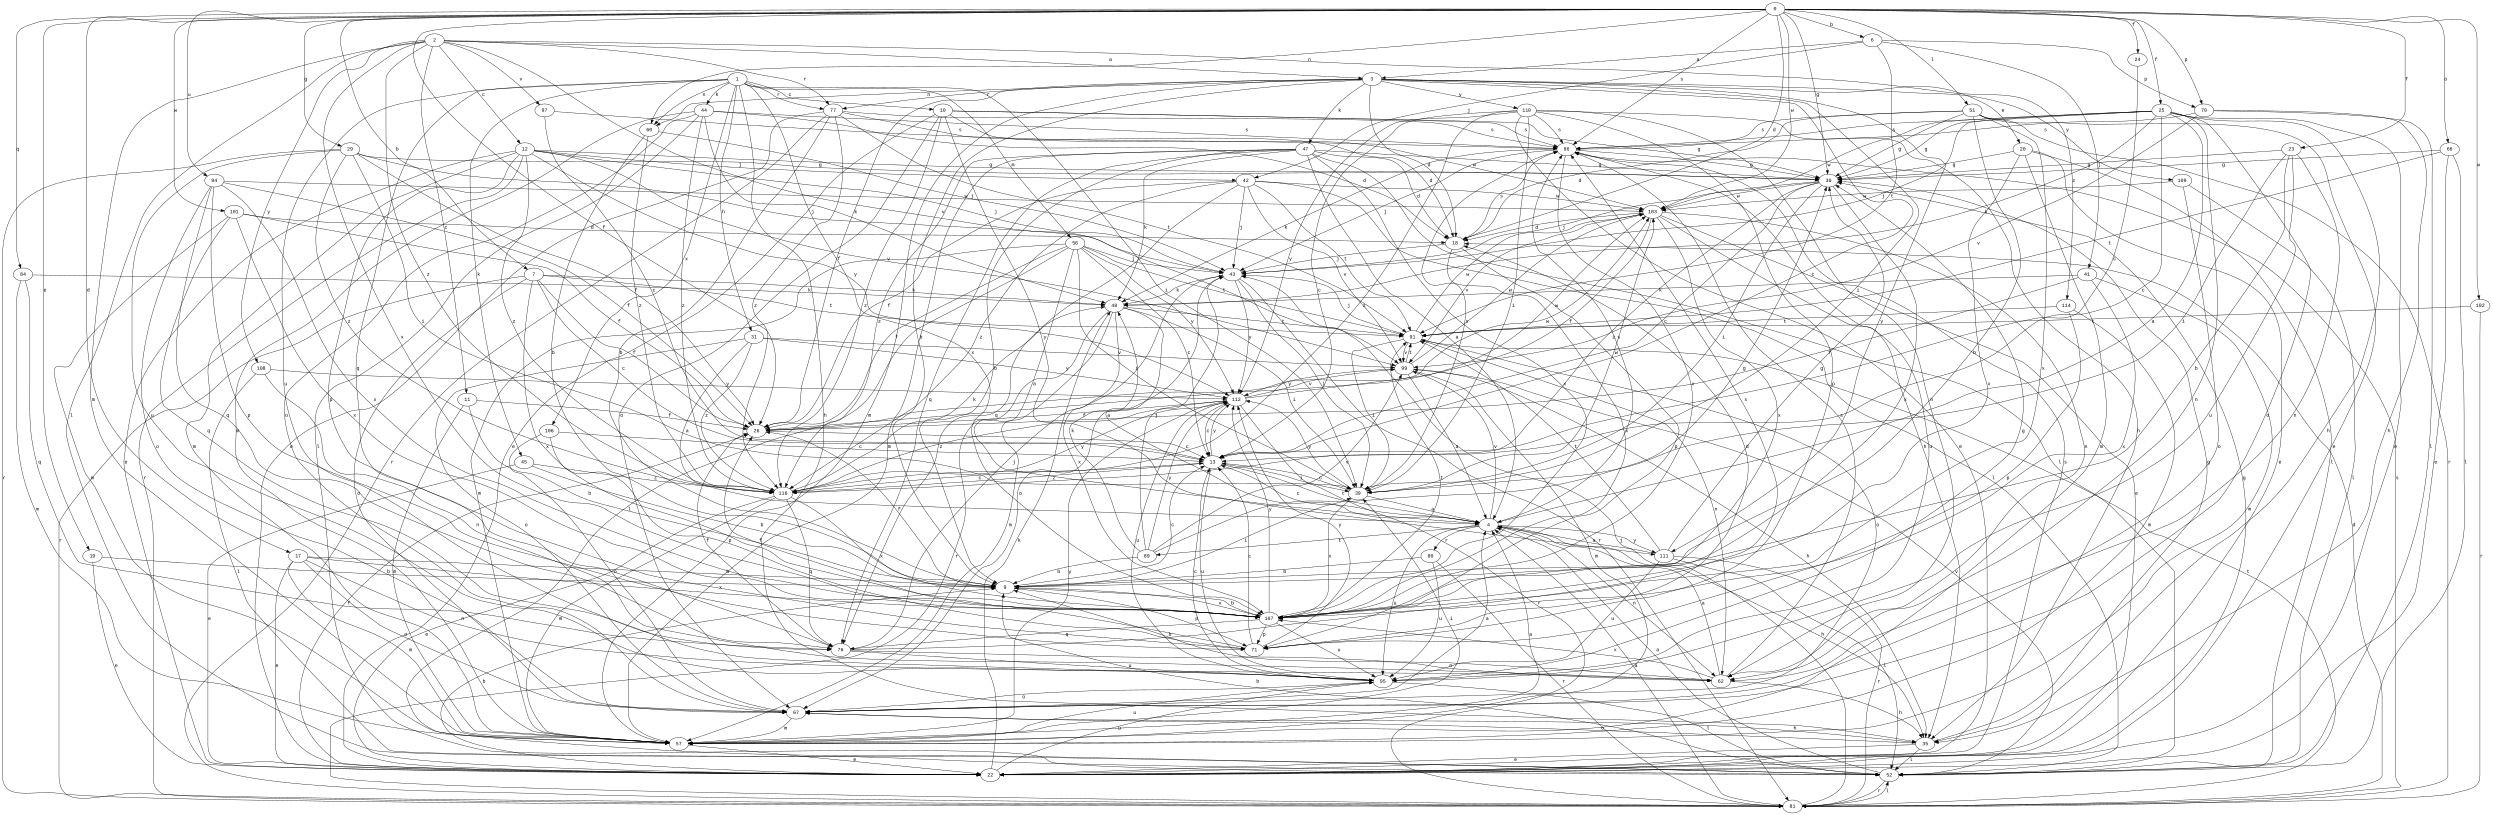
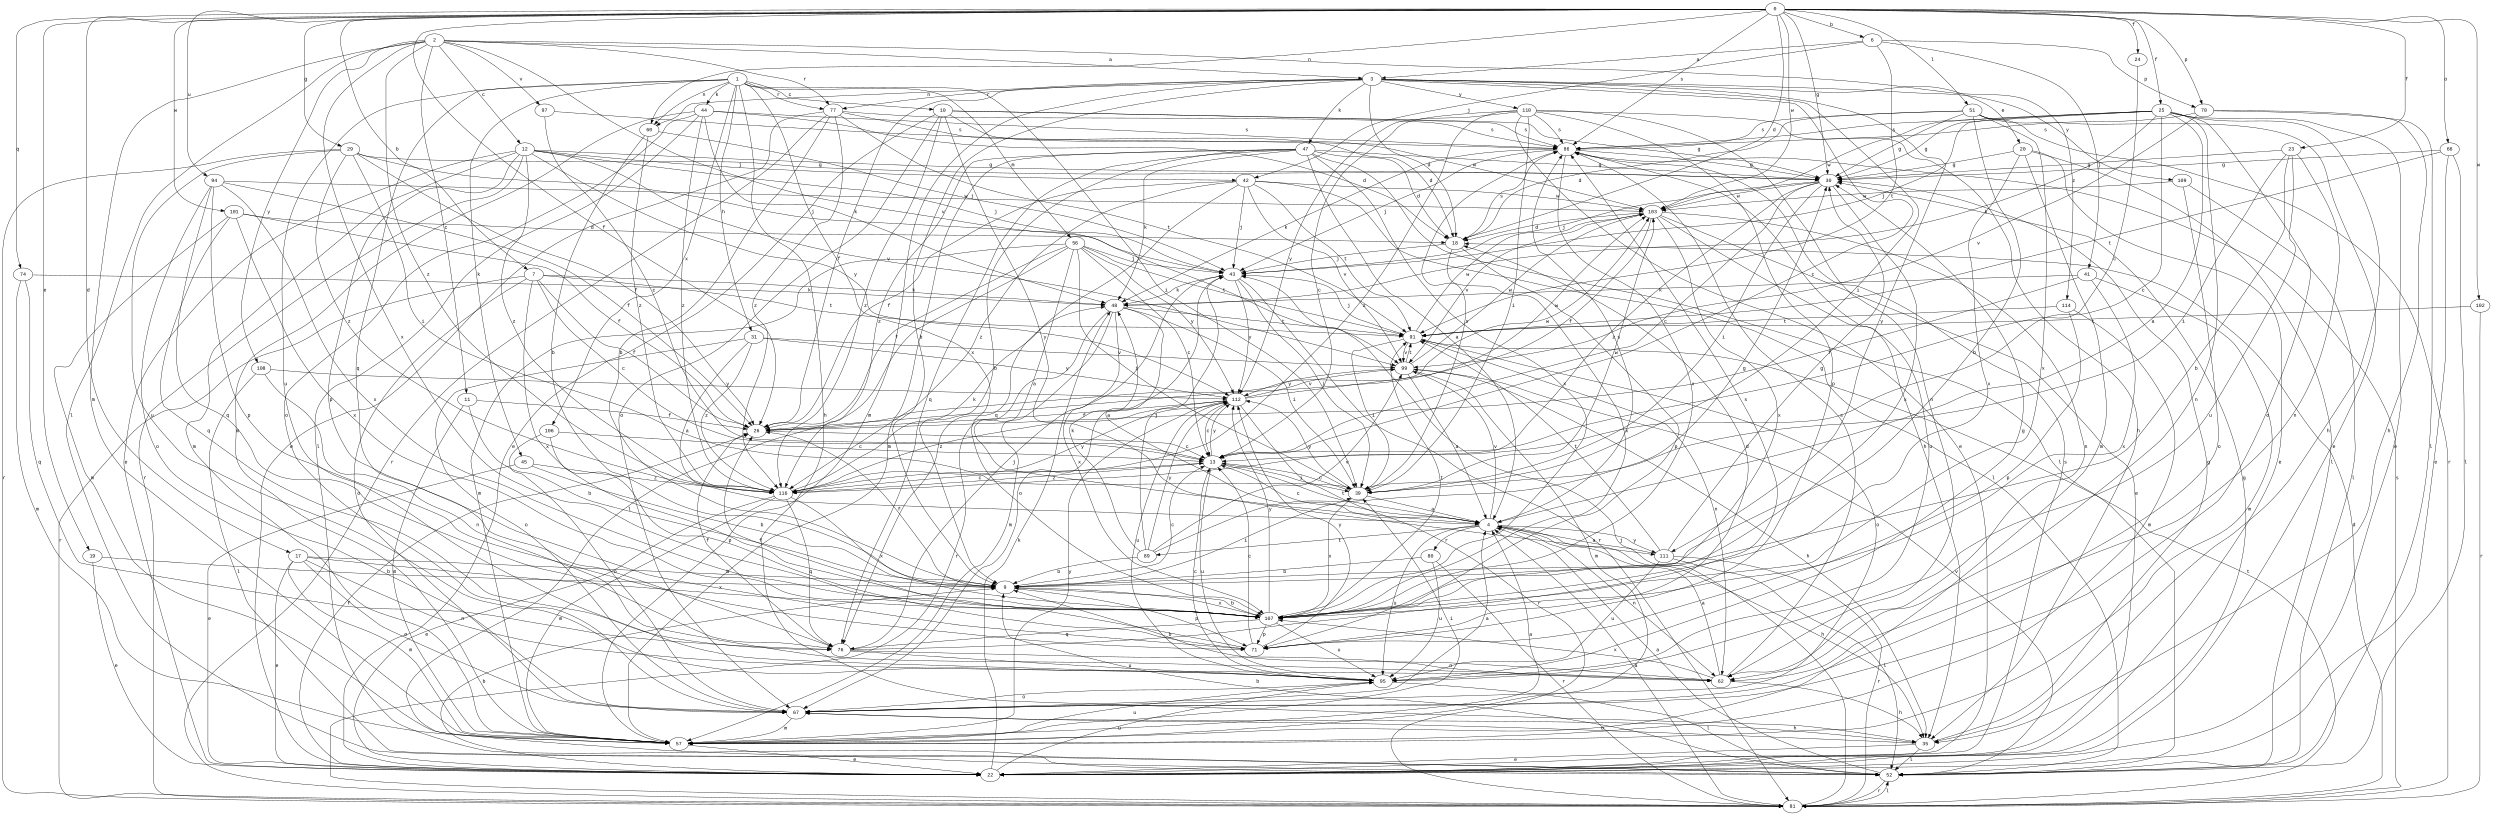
node "84": label "84" -> "74"
